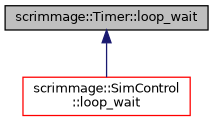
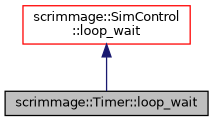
edge "scrimmage::SimControl ::loop_wait" -> "scrimmage::Timer::loop_wait": reversed
